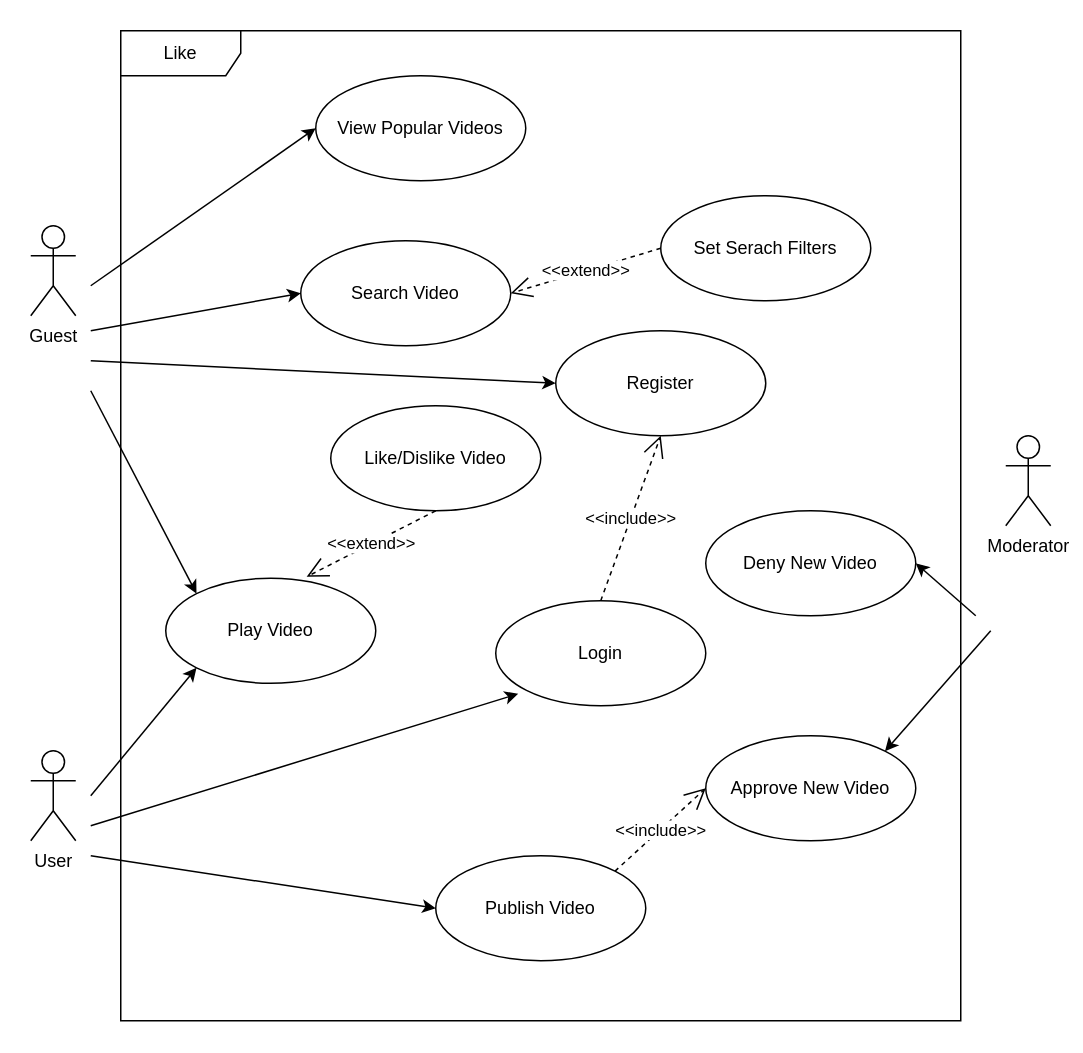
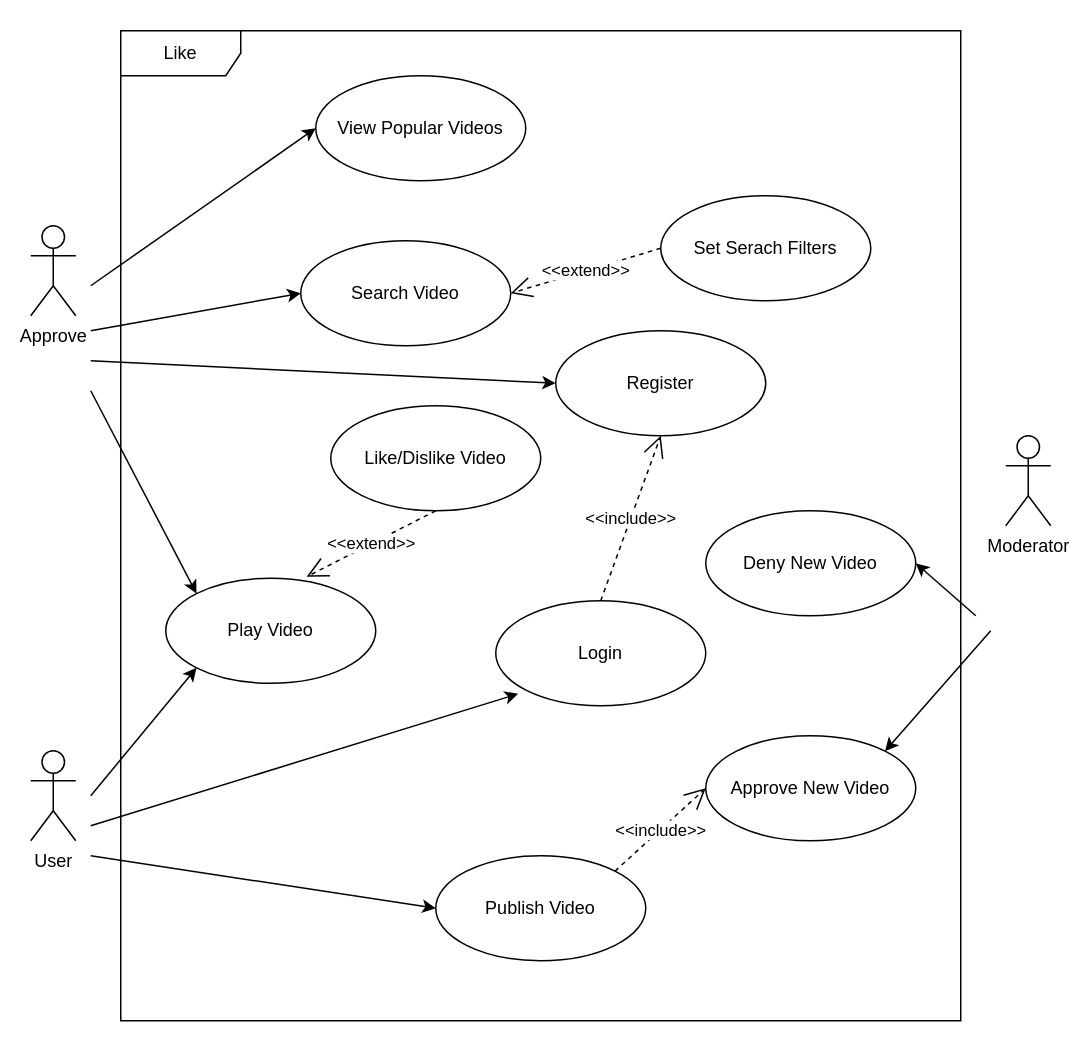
node "Guest": label "Guest" -> "Approve"
